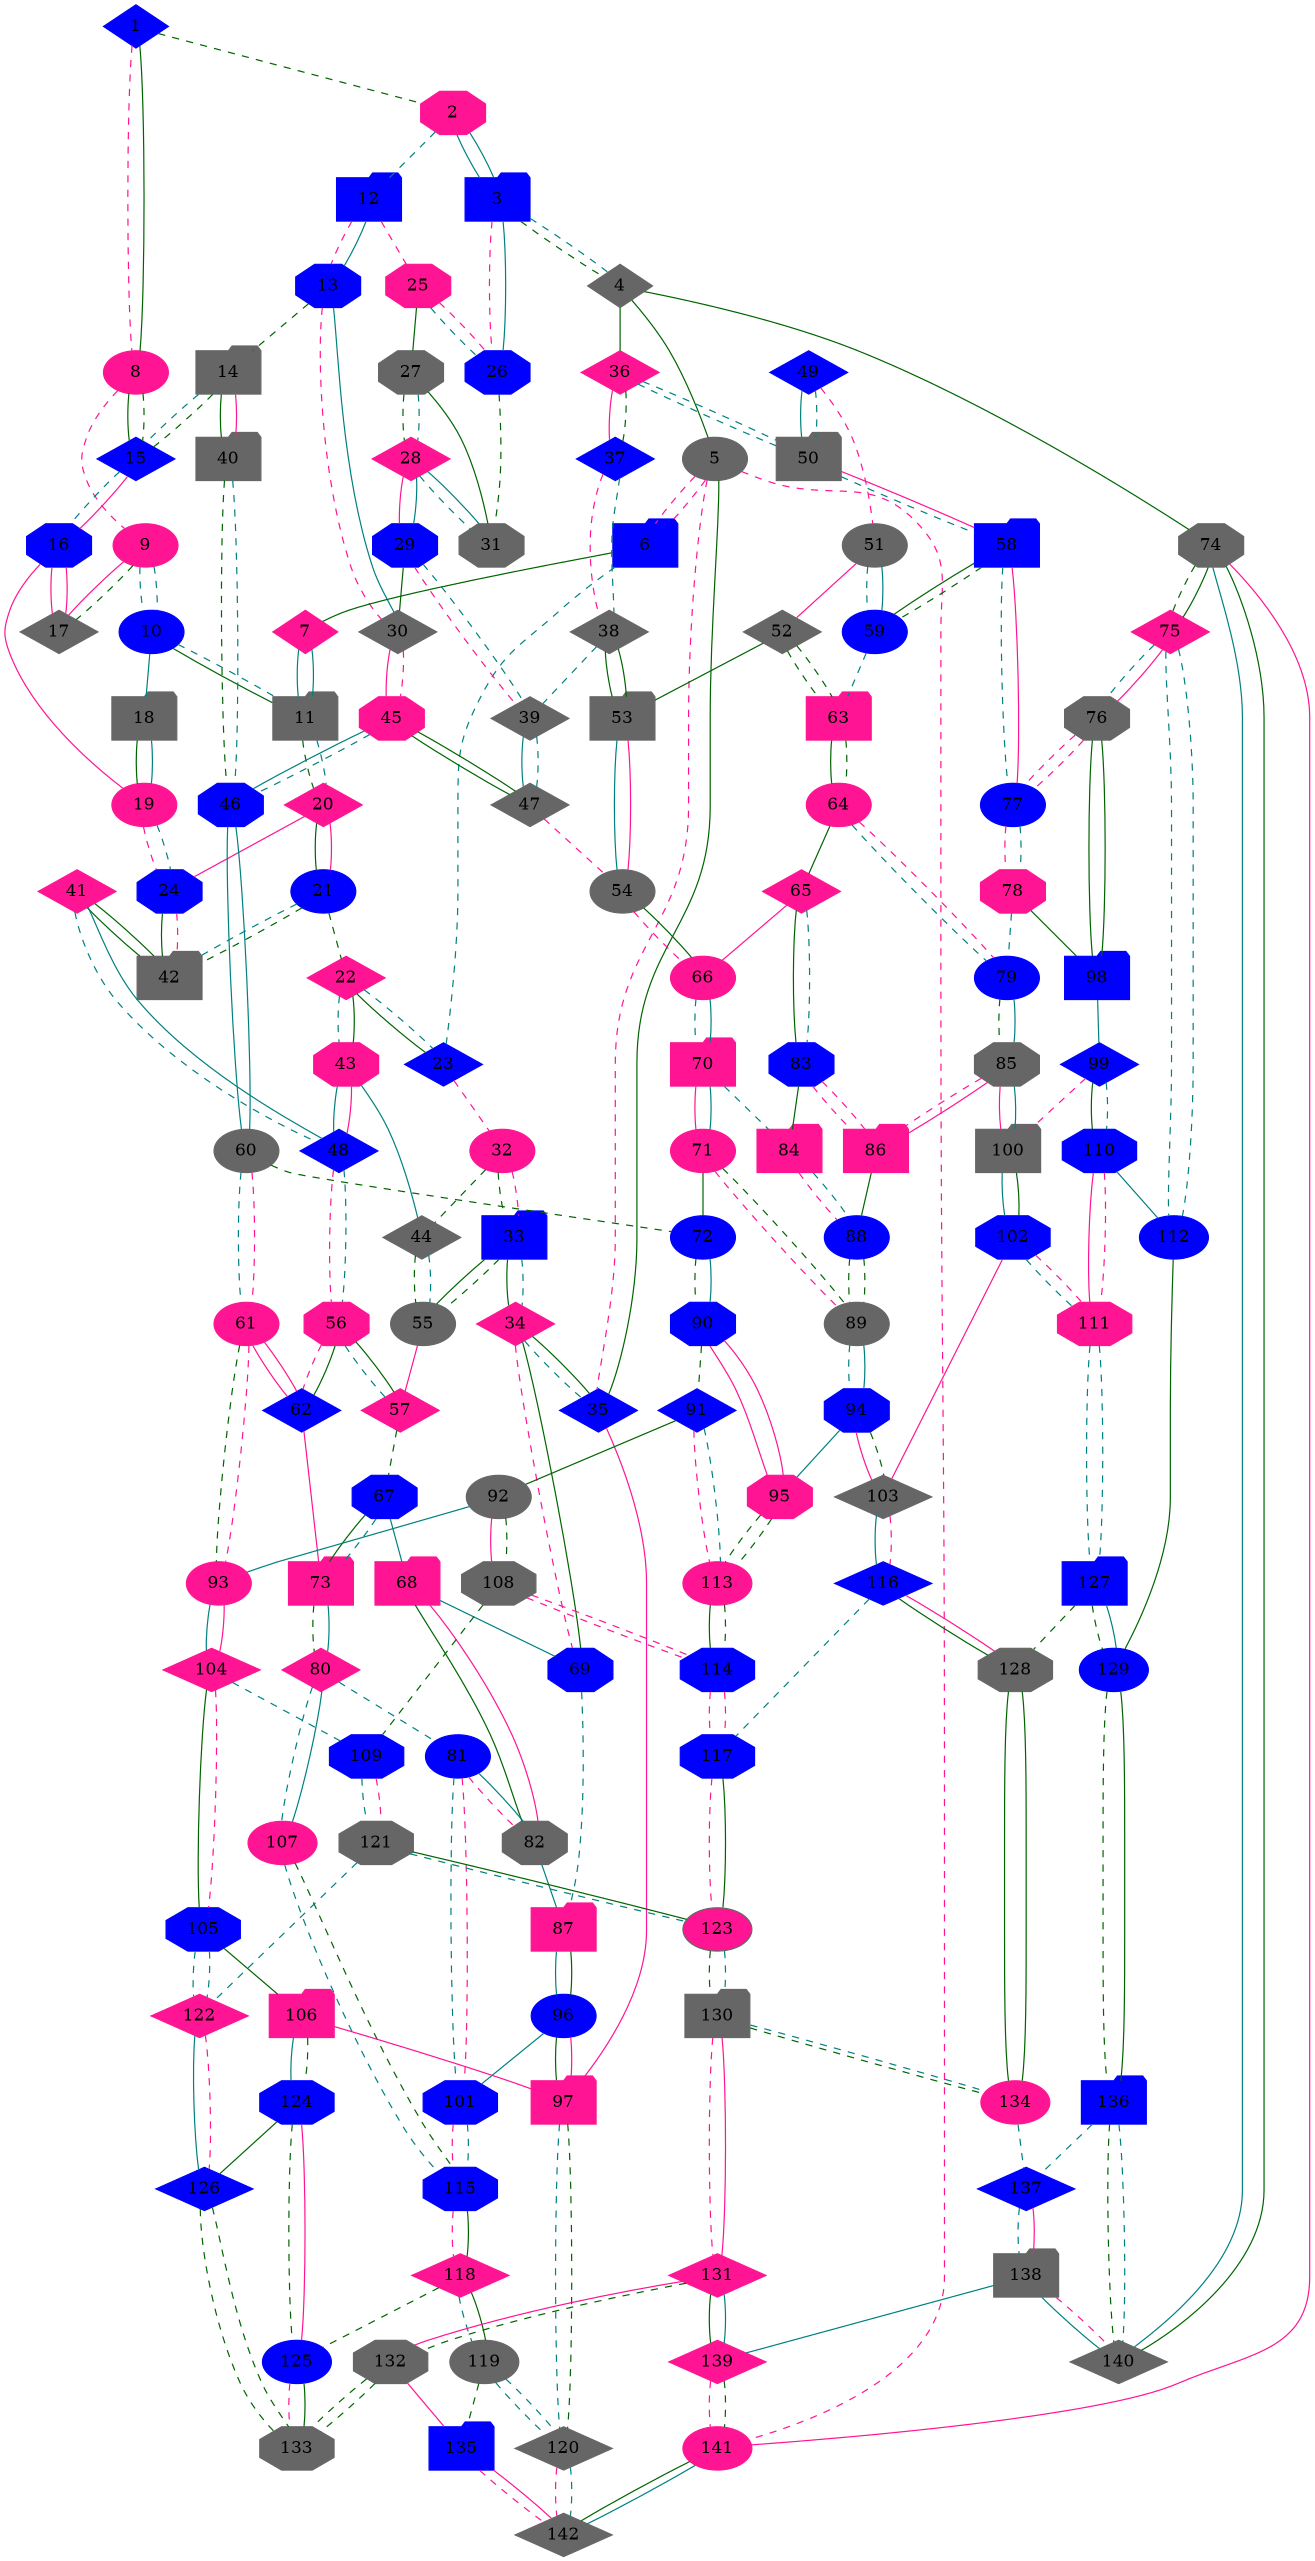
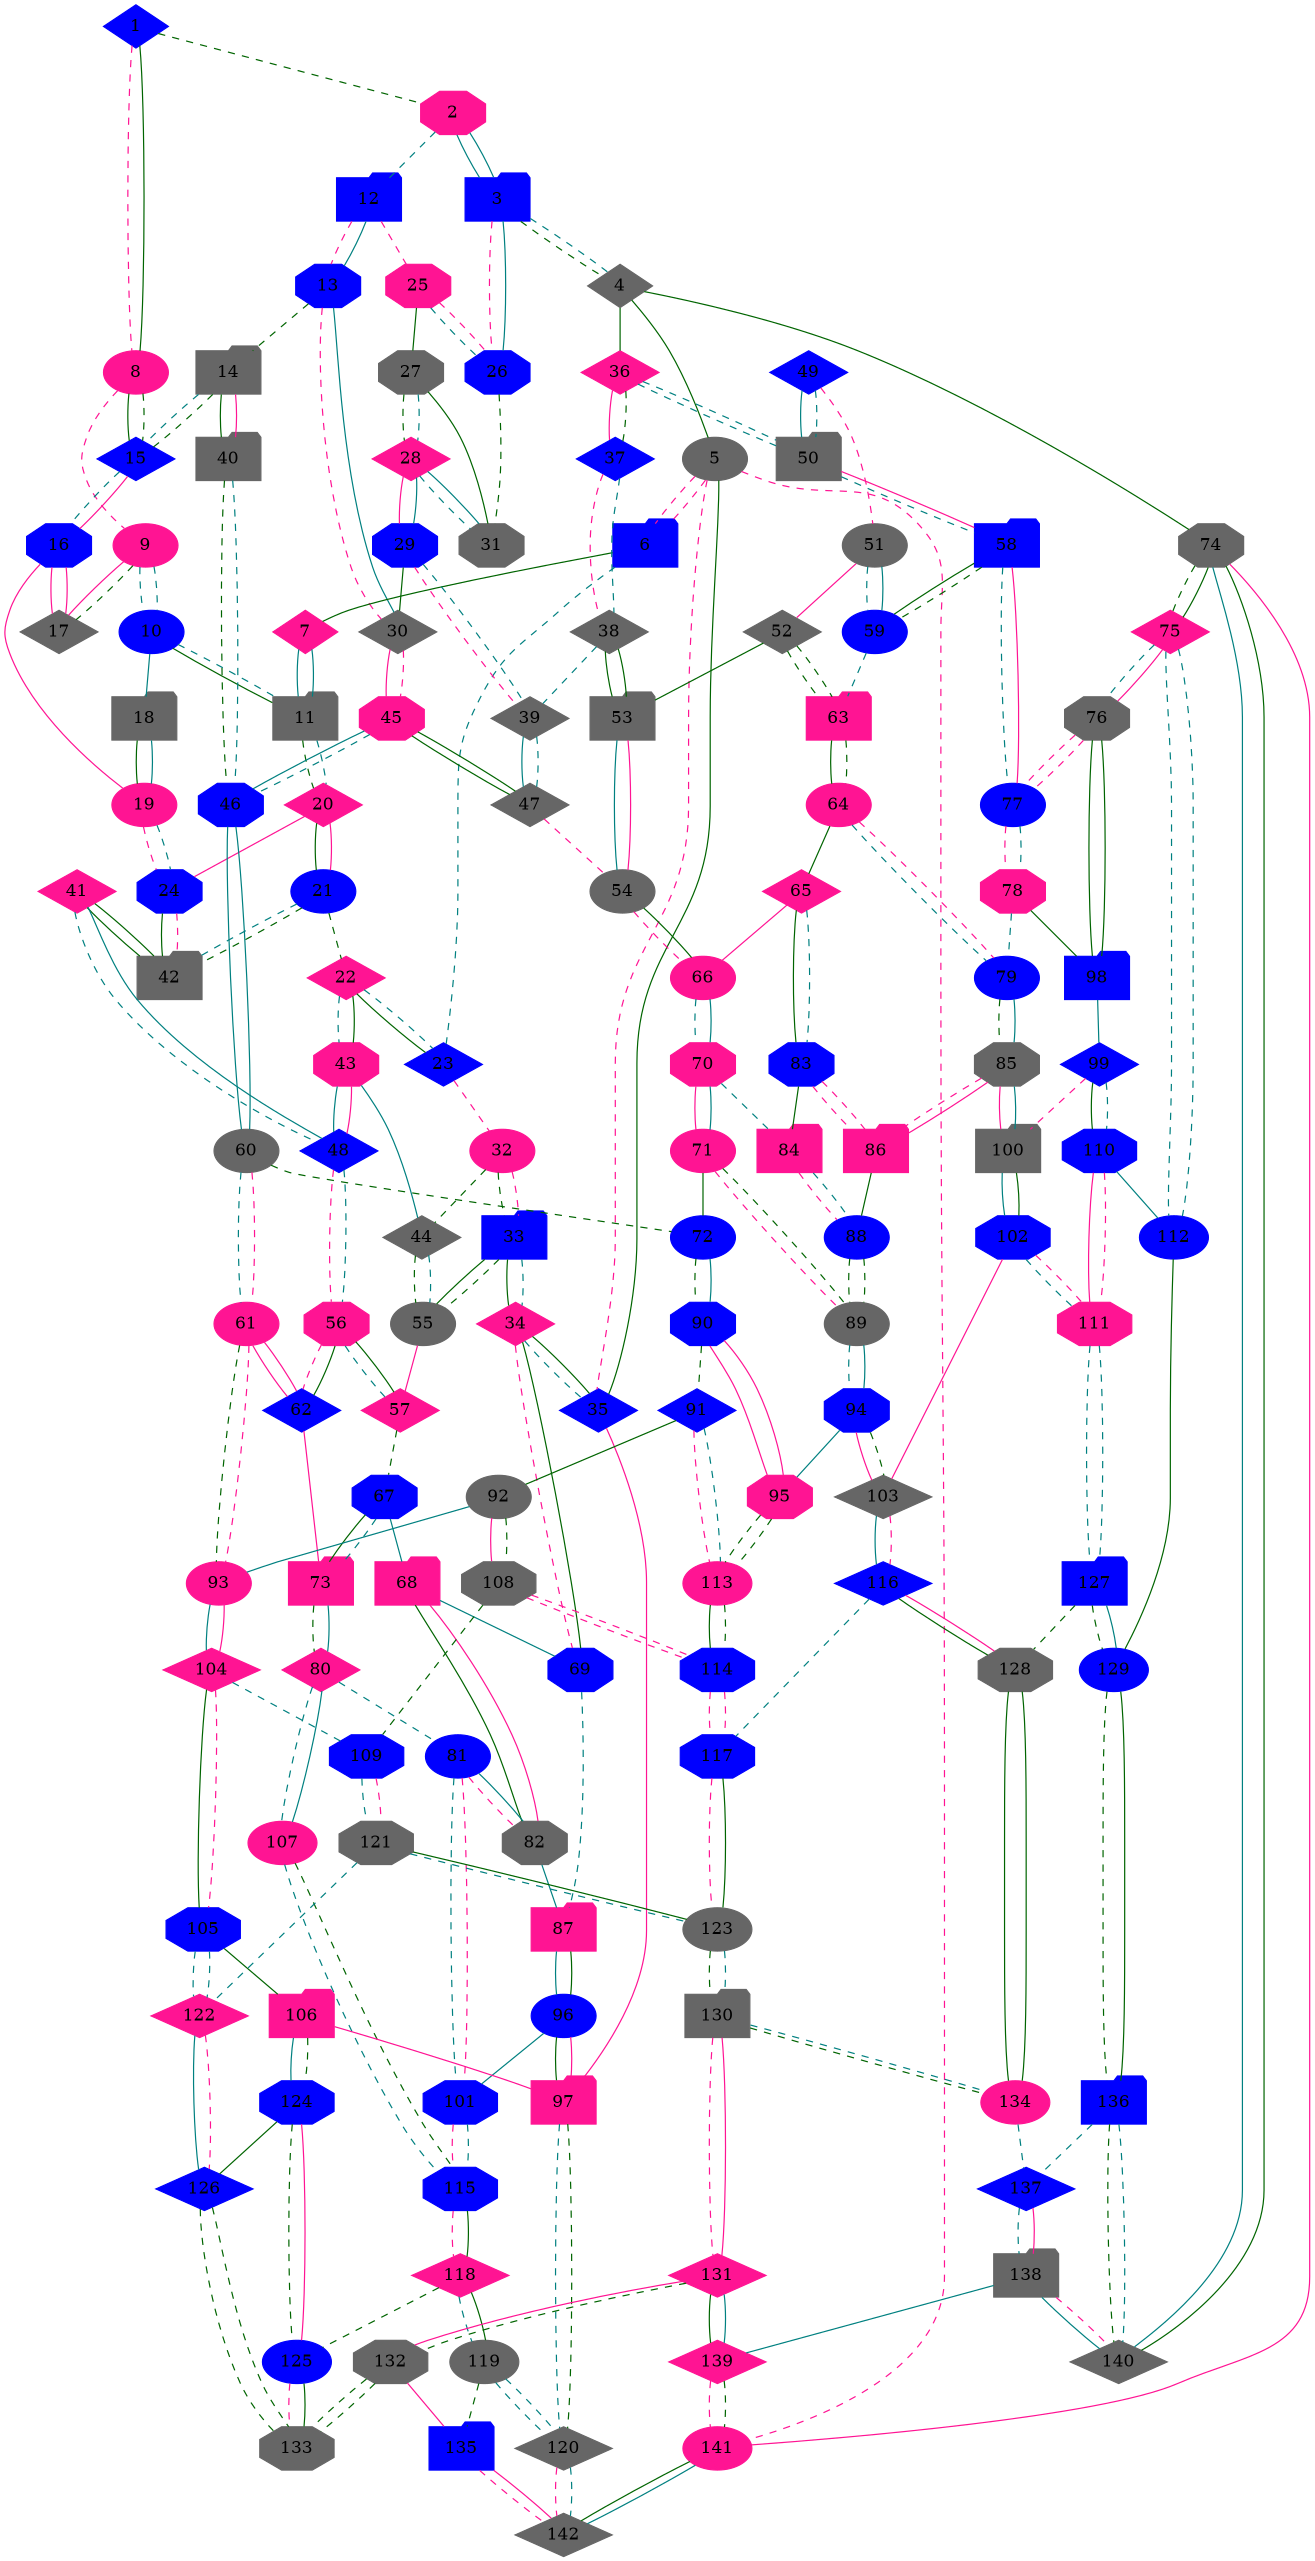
node "70": shape folder -> octagon
node "123": fillcolor deeppink -> gray40
